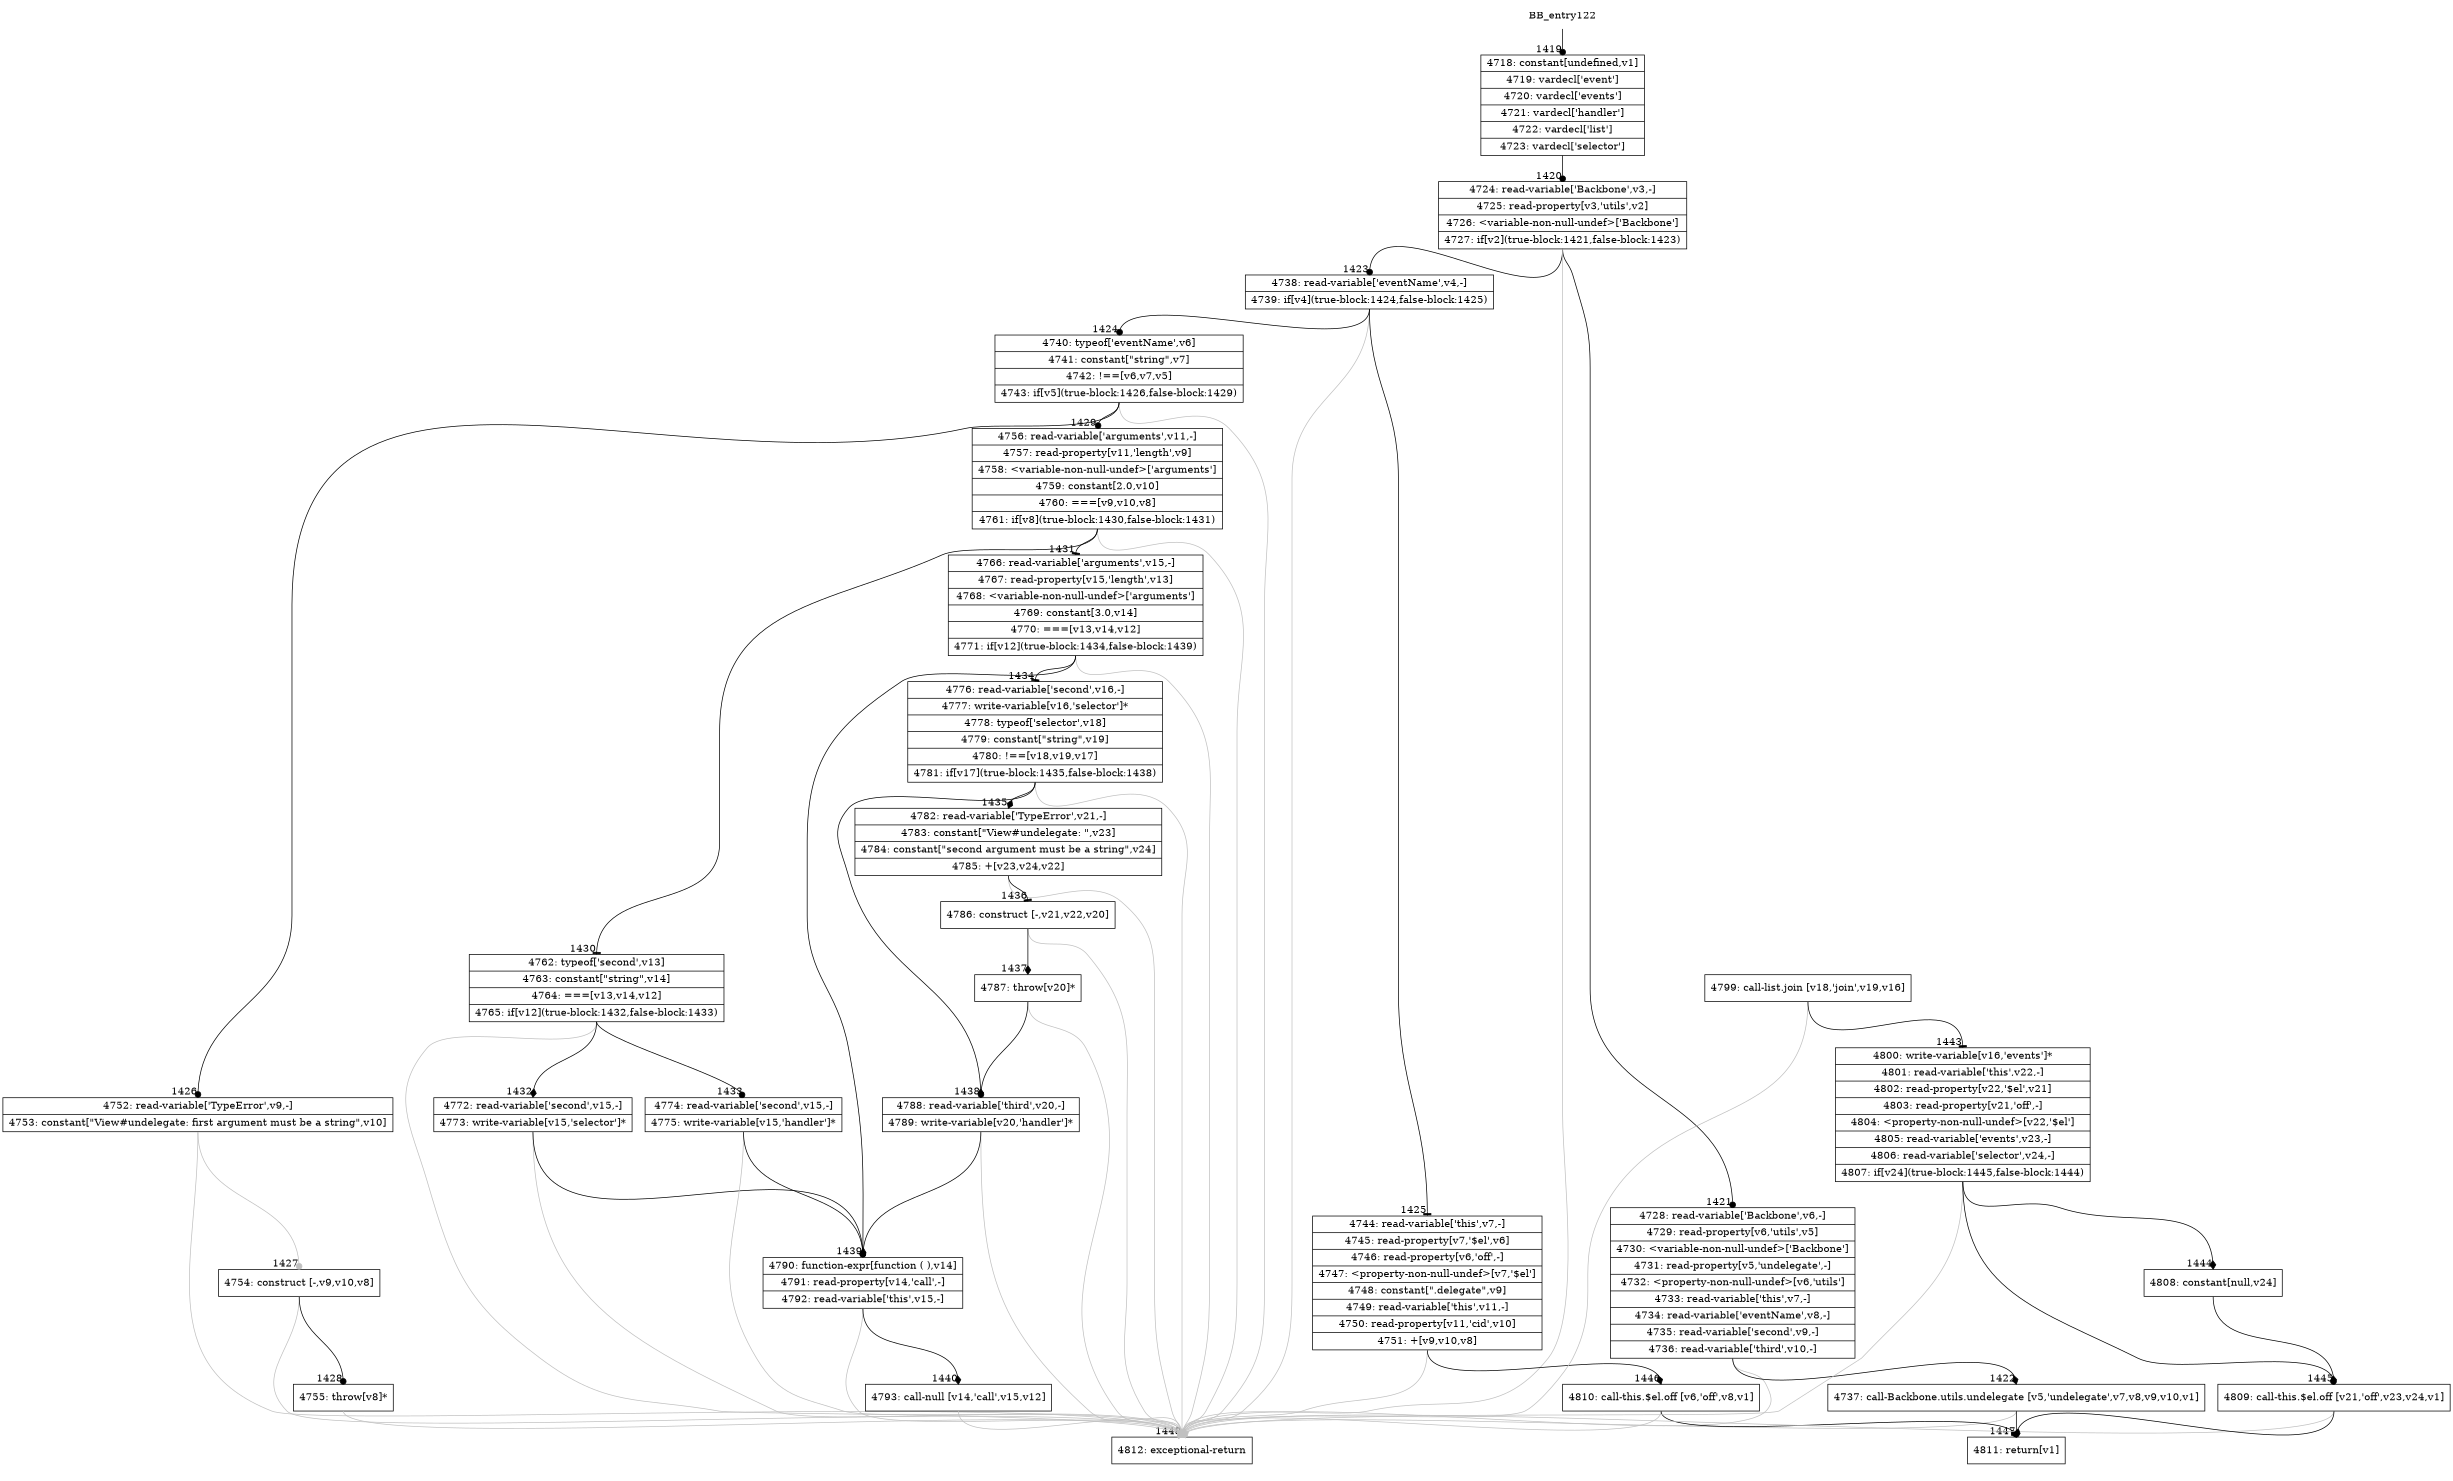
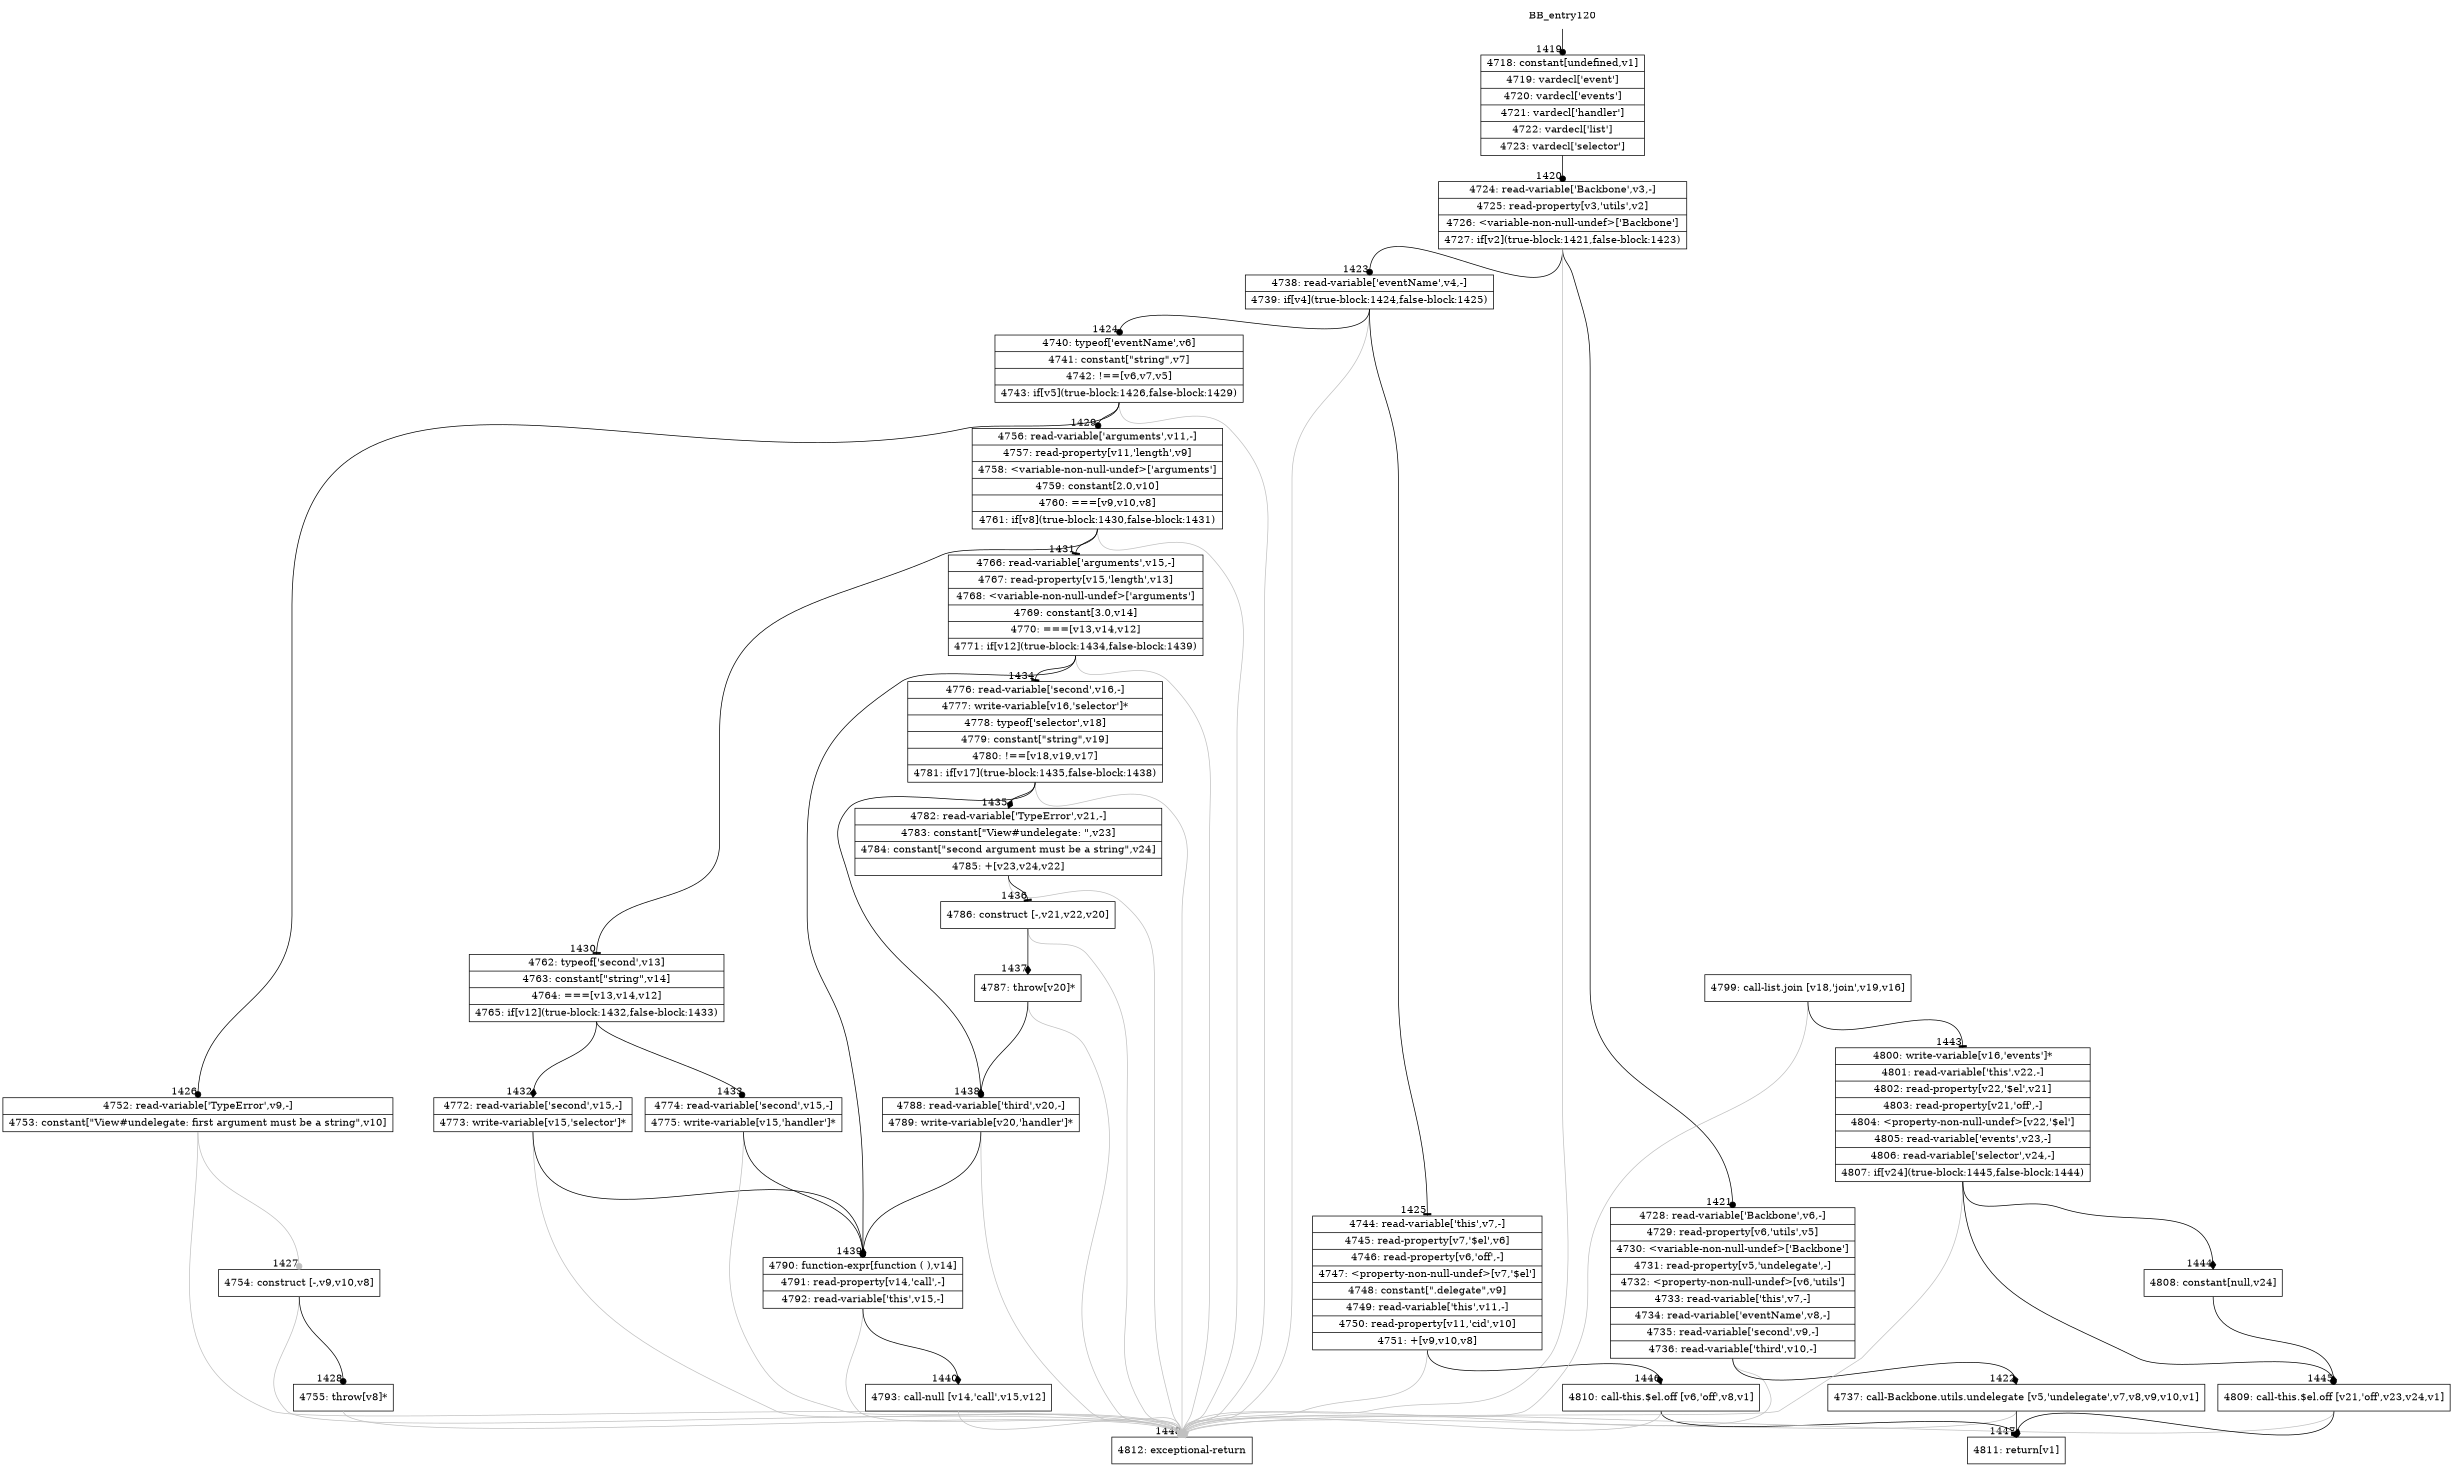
node "BB_entry122": label "BB_entry122" -> "BB_entry120"
edge "4762: typeof['second',v13]" -> "4812: exceptional-return": removed
